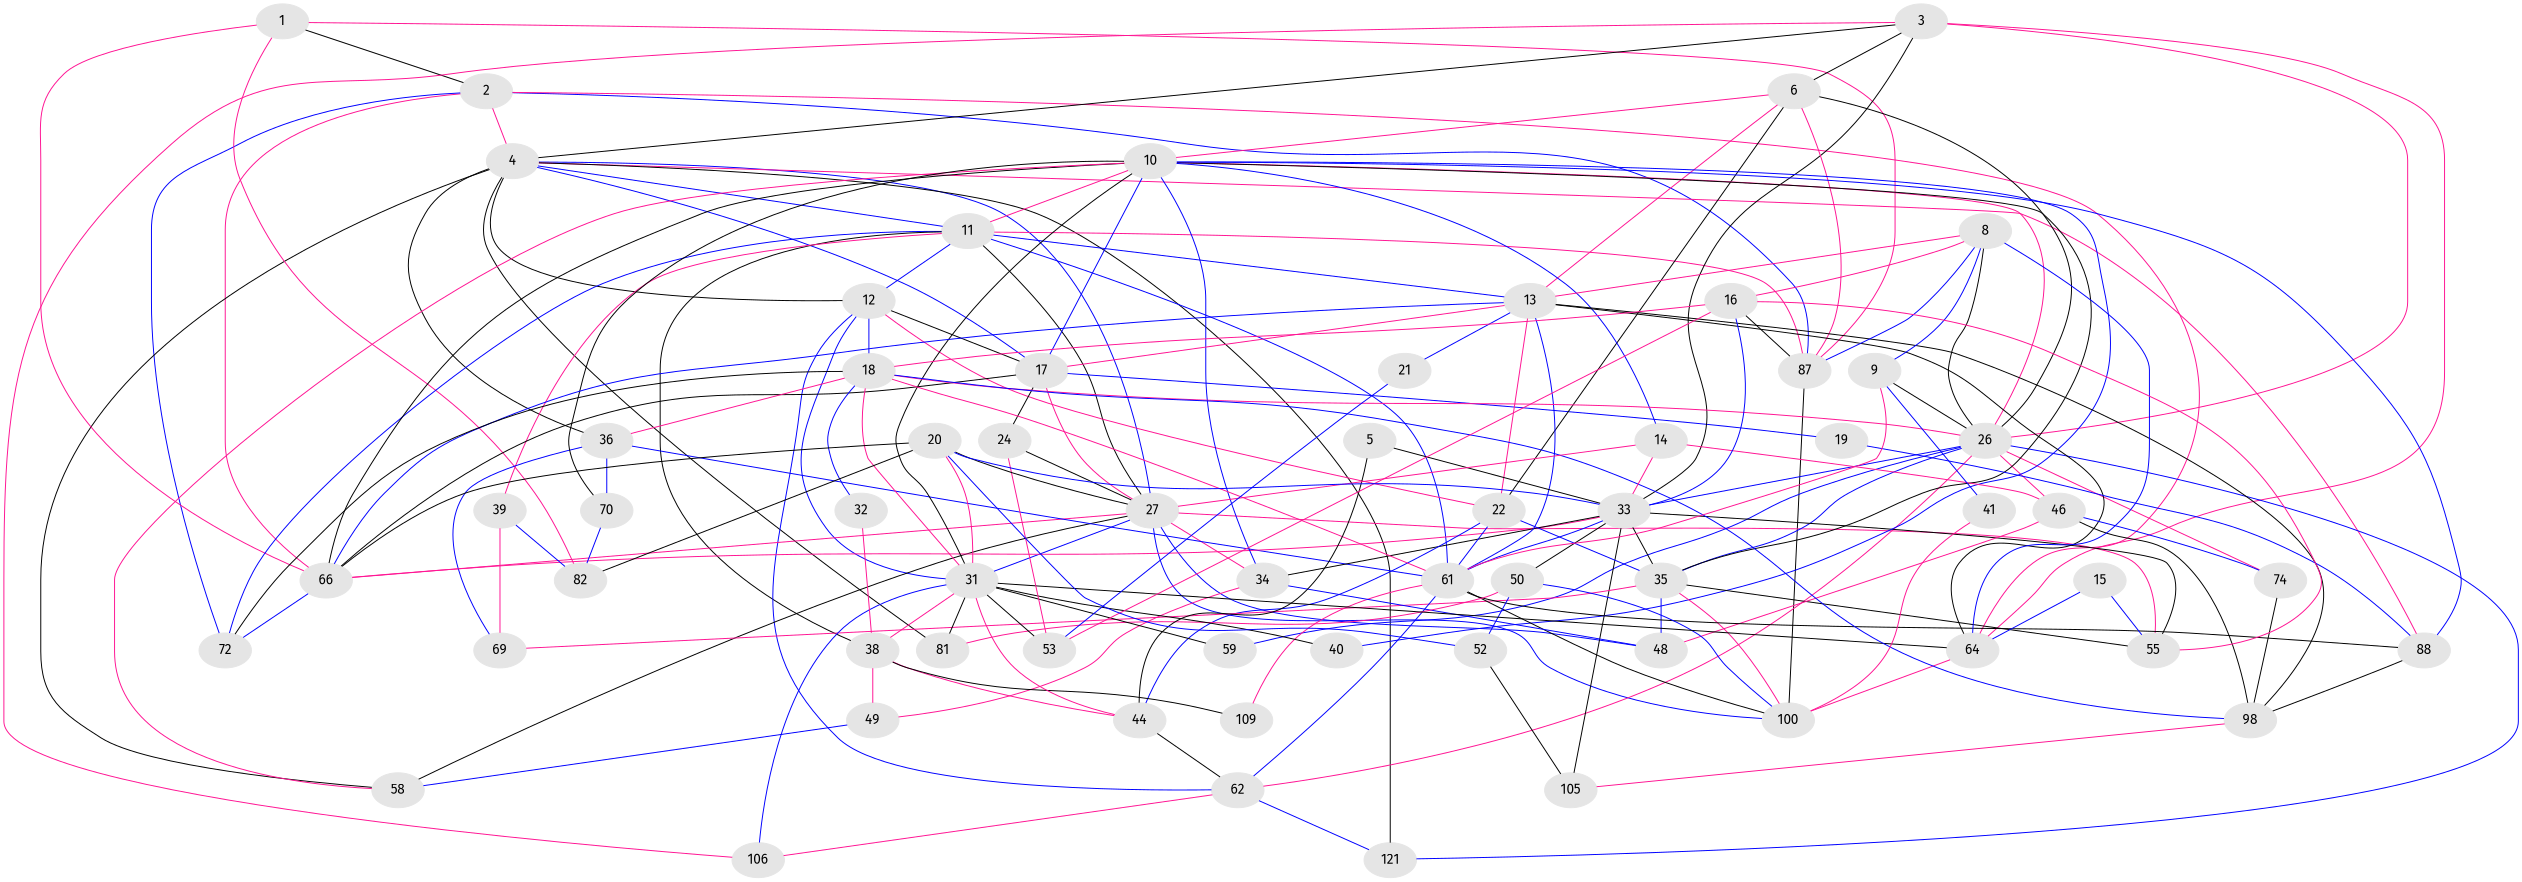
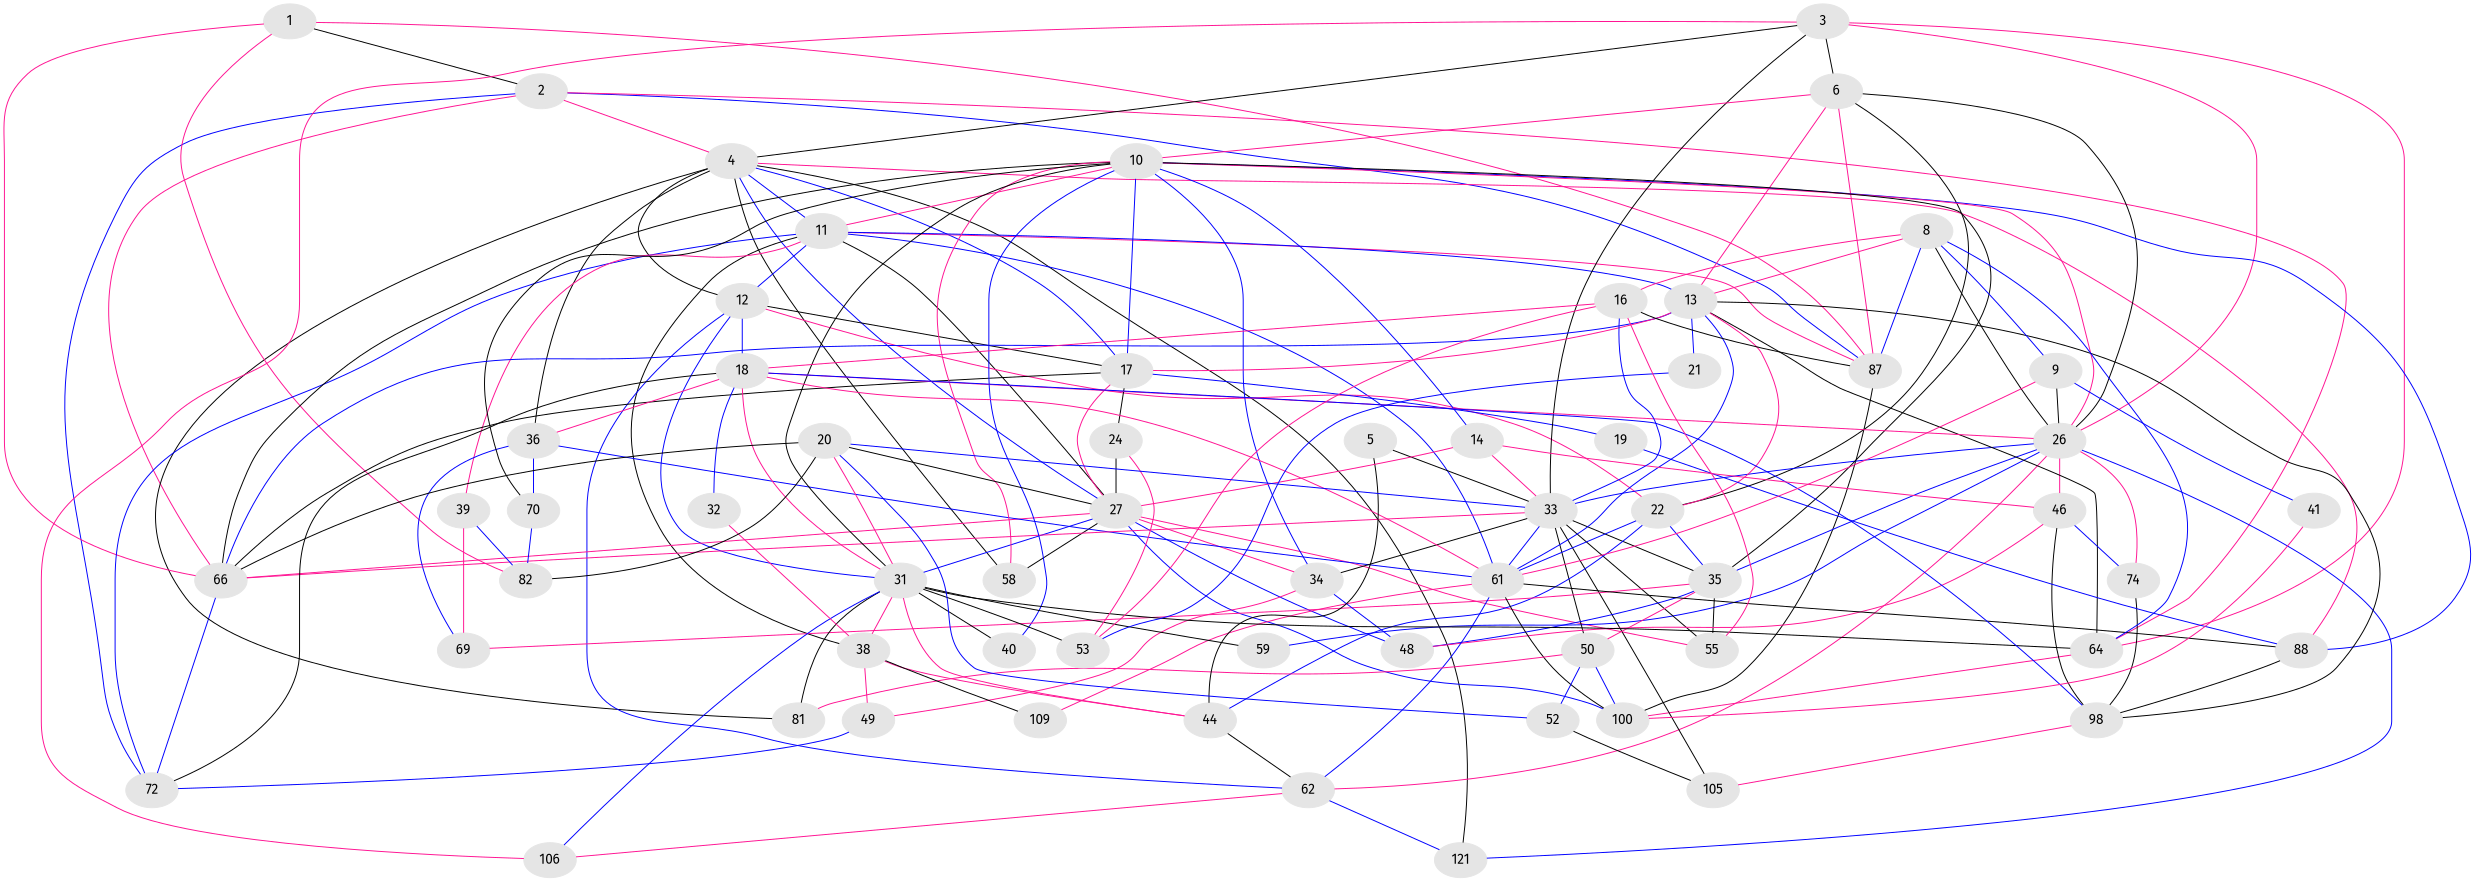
node "15": removed
edge "35" -- "100": now "35" -- "50"
edge "49" -- "58": now "49" -- "72"
